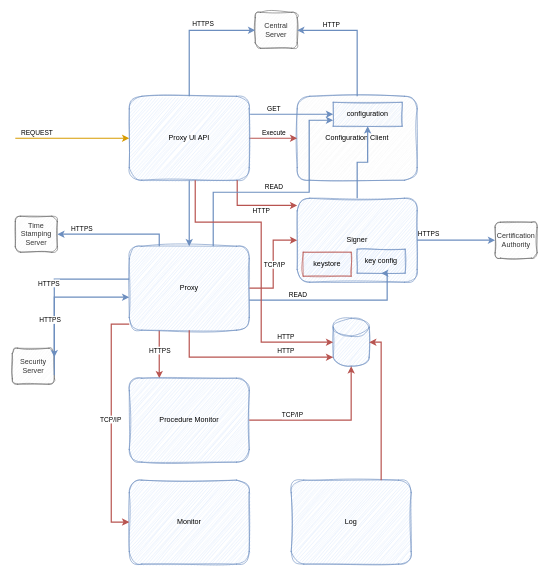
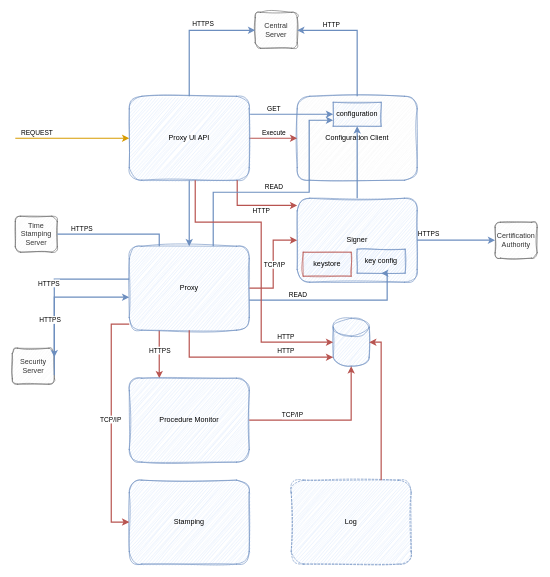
node "configuration": size 69x24 -> 48x24
edge "Proxy" -> "Time Stamping Server": arrowhead classic -> none
node "Monitor": label "Monitor" -> "Stamping"
node "Log": style solid -> dashed
